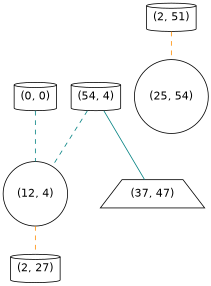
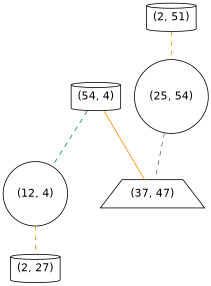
node "(0, 0)": removed
edge "(54, 4)" -- "(37, 47)": color teal -> darkorange
edge "(25, 54)" -- "(37, 47)": added
